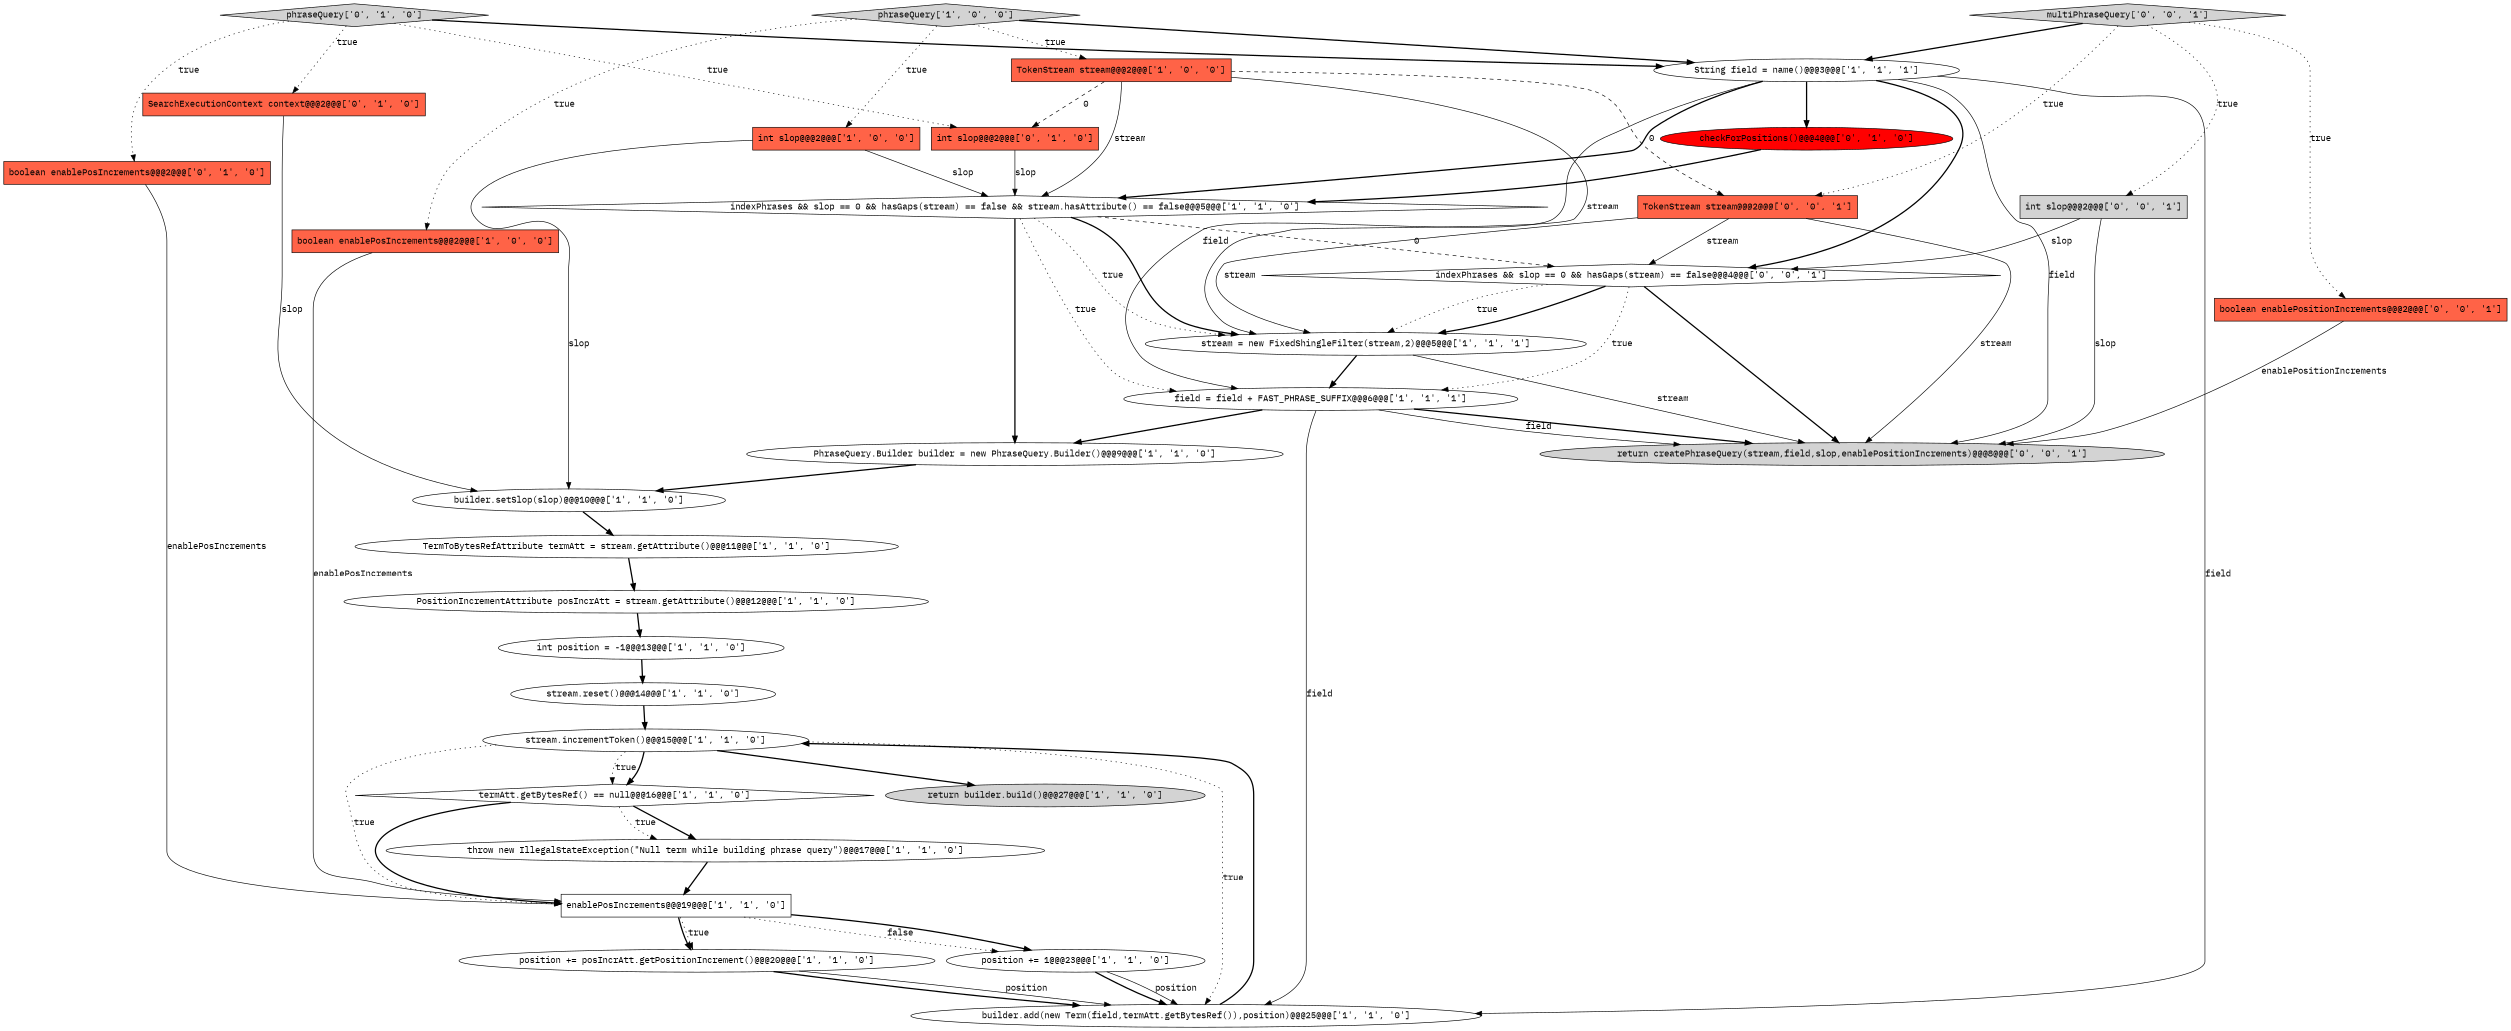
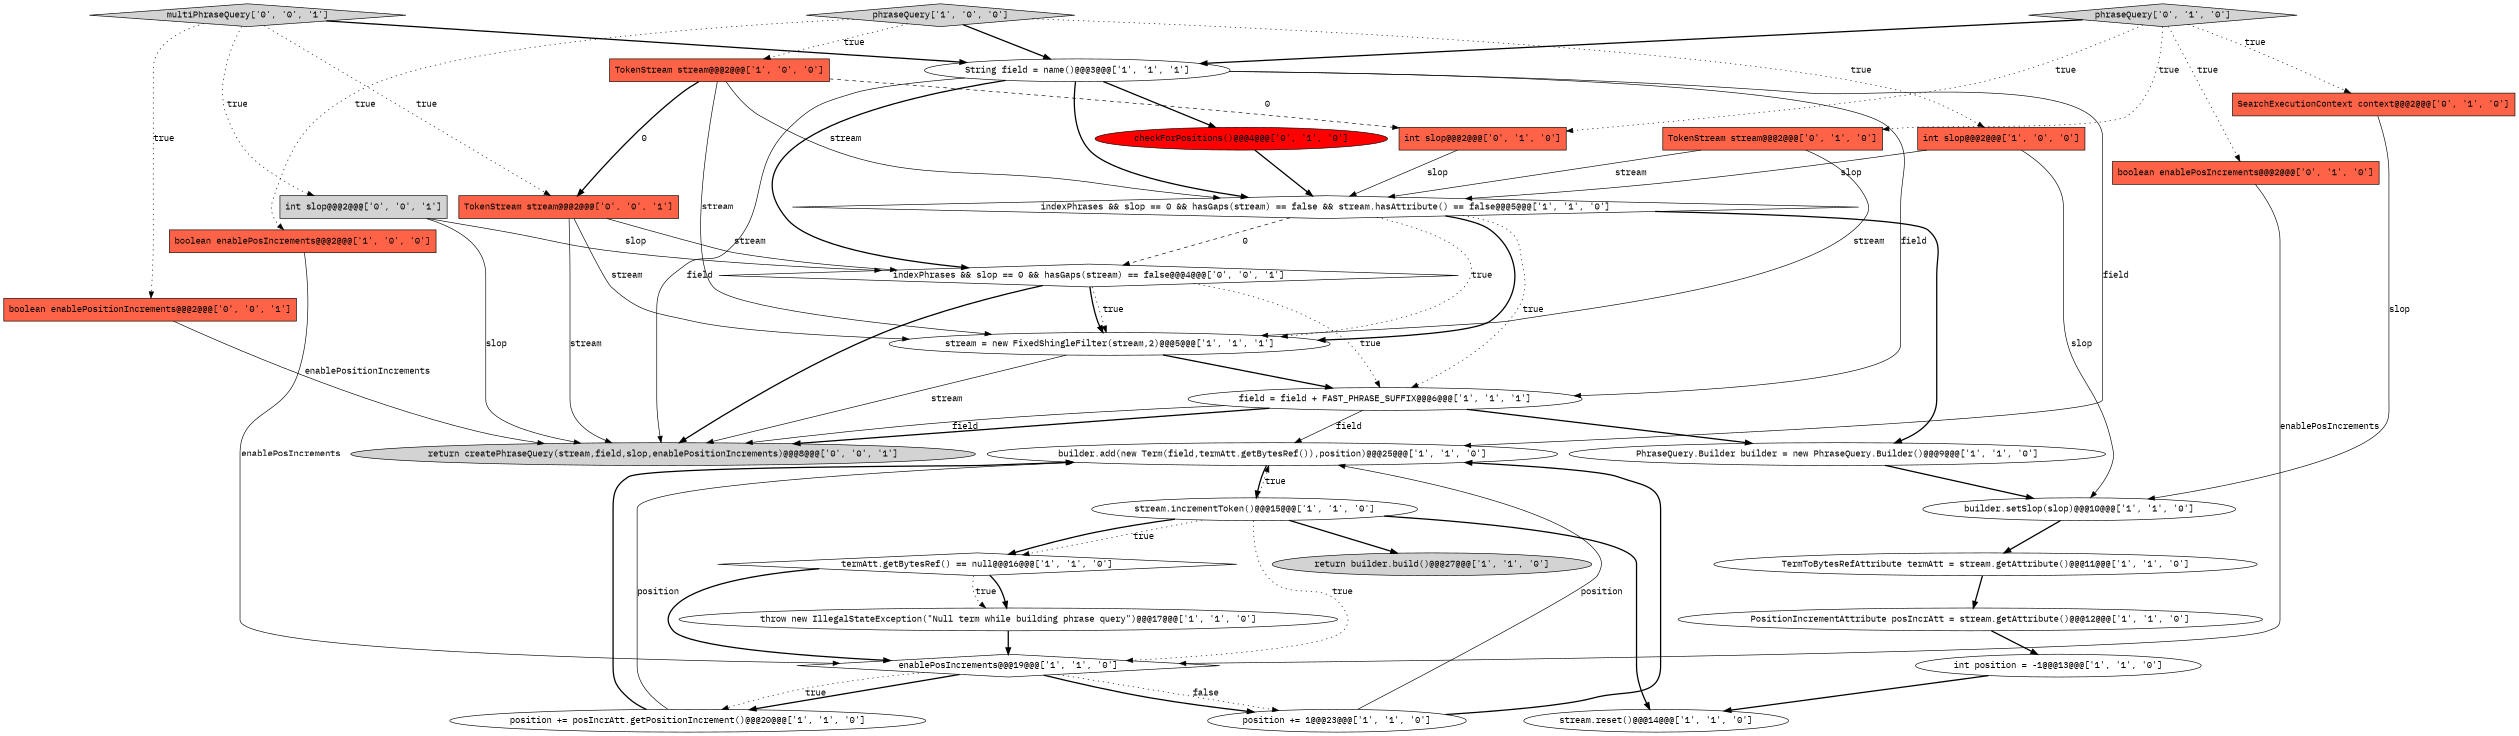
edge "TokenStream stream@@@2@@@['1', '0', '0']" -> "TokenStream stream@@@2@@@['0', '0', '1']": style dashed -> bold
node "TokenStream stream@@@2@@@['0', '1', '0']": added
edge "stream.reset()@@@14@@@['1', '1', '0']" -> "stream.incrementToken()@@@15@@@['1', '1', '0']": reversed
node "enablePosIncrements@@@19@@@['1', '1', '0']": shape box -> diamond
